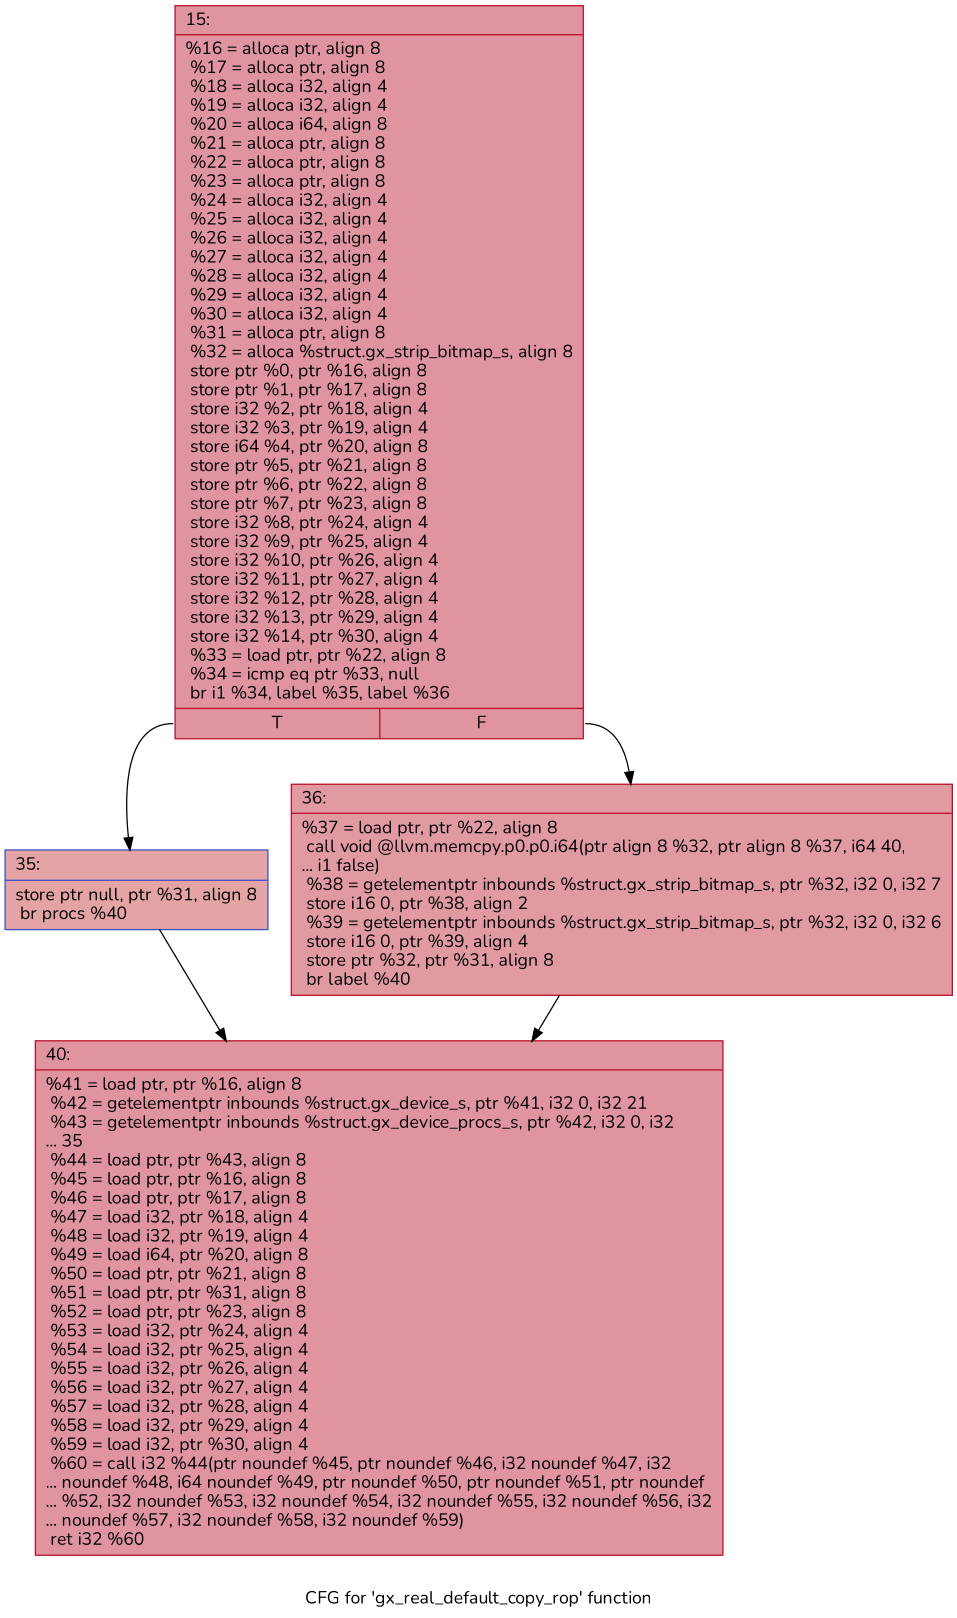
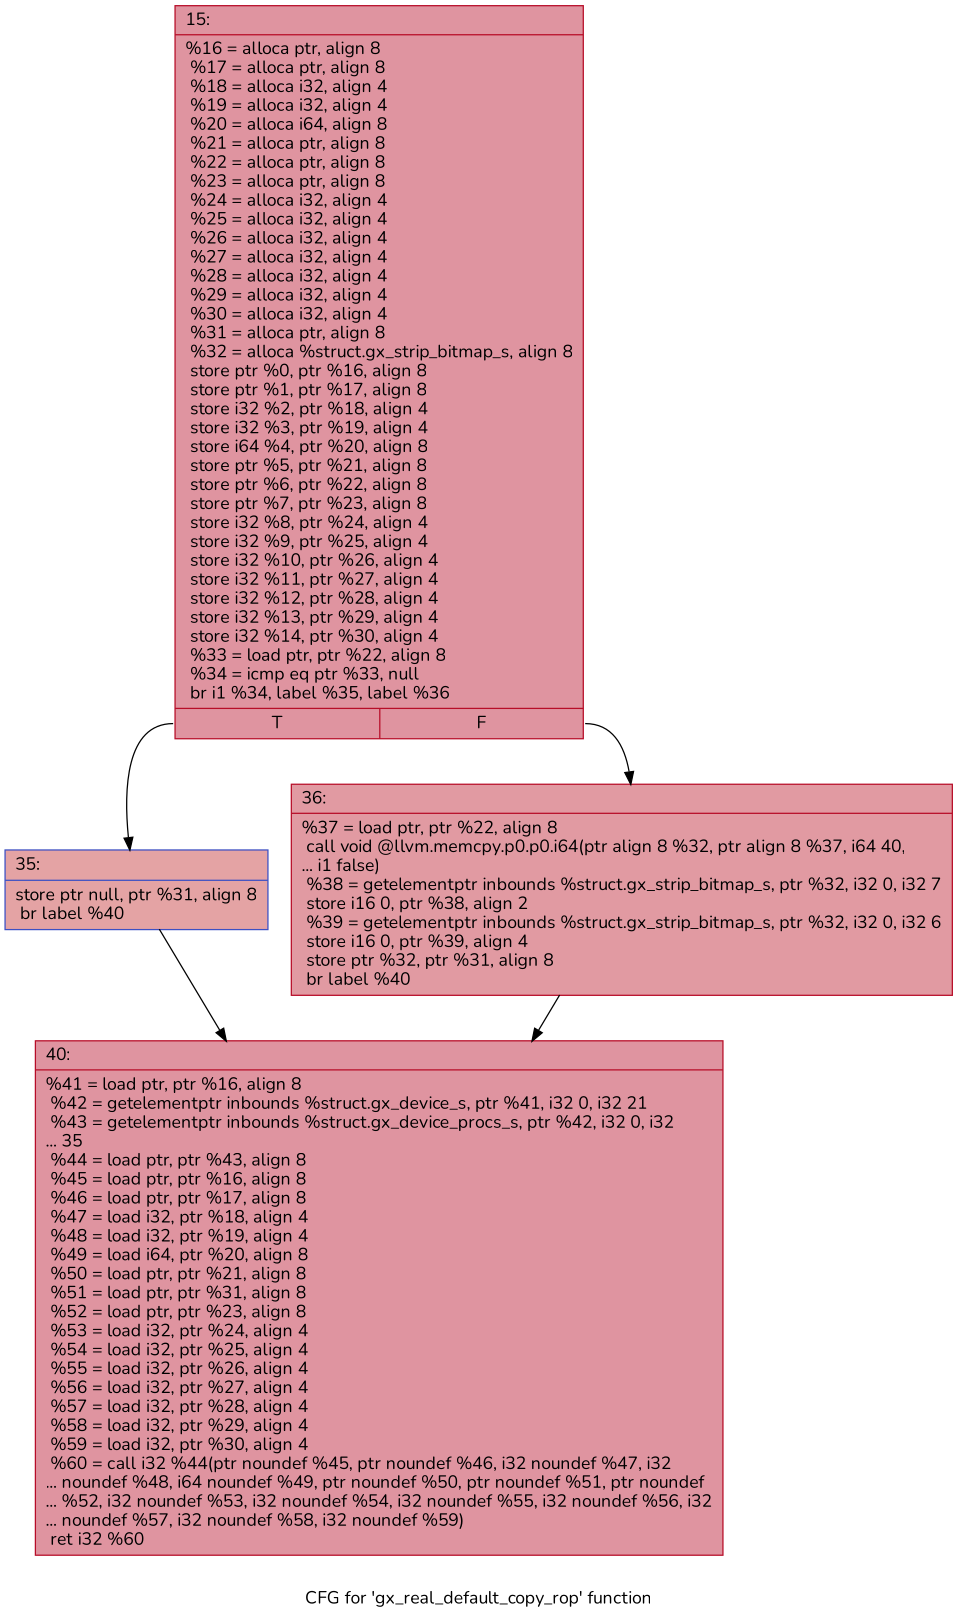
node "35:": text "br procs %40" -> "br label %40"
